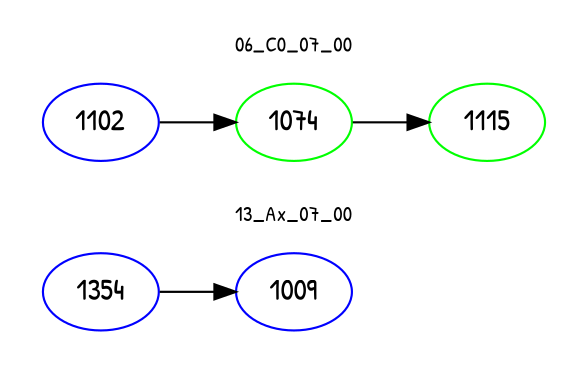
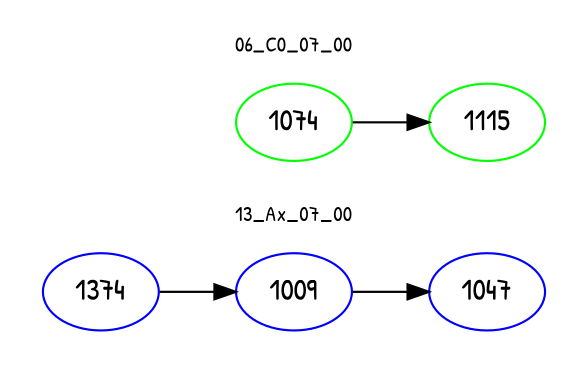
node "1102": removed
node "1354": label "1354" -> "1374"
node "1047": added
